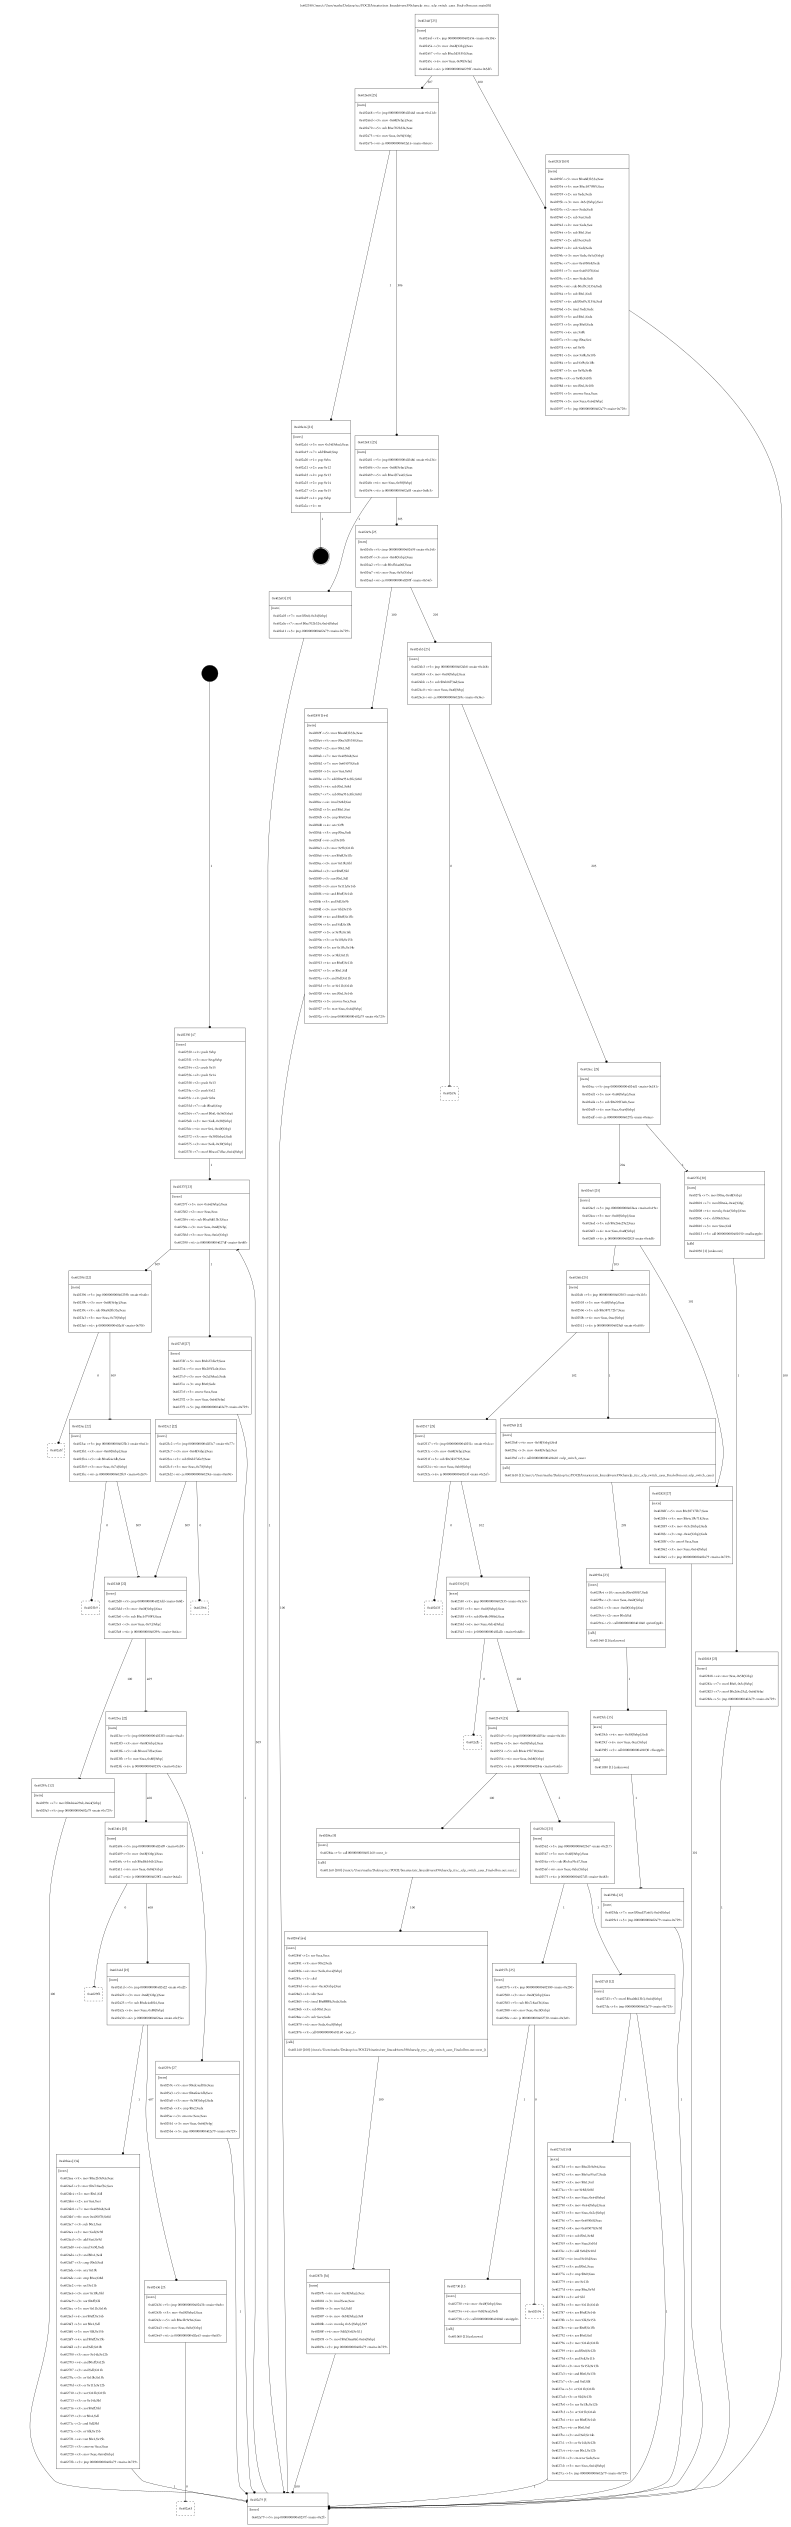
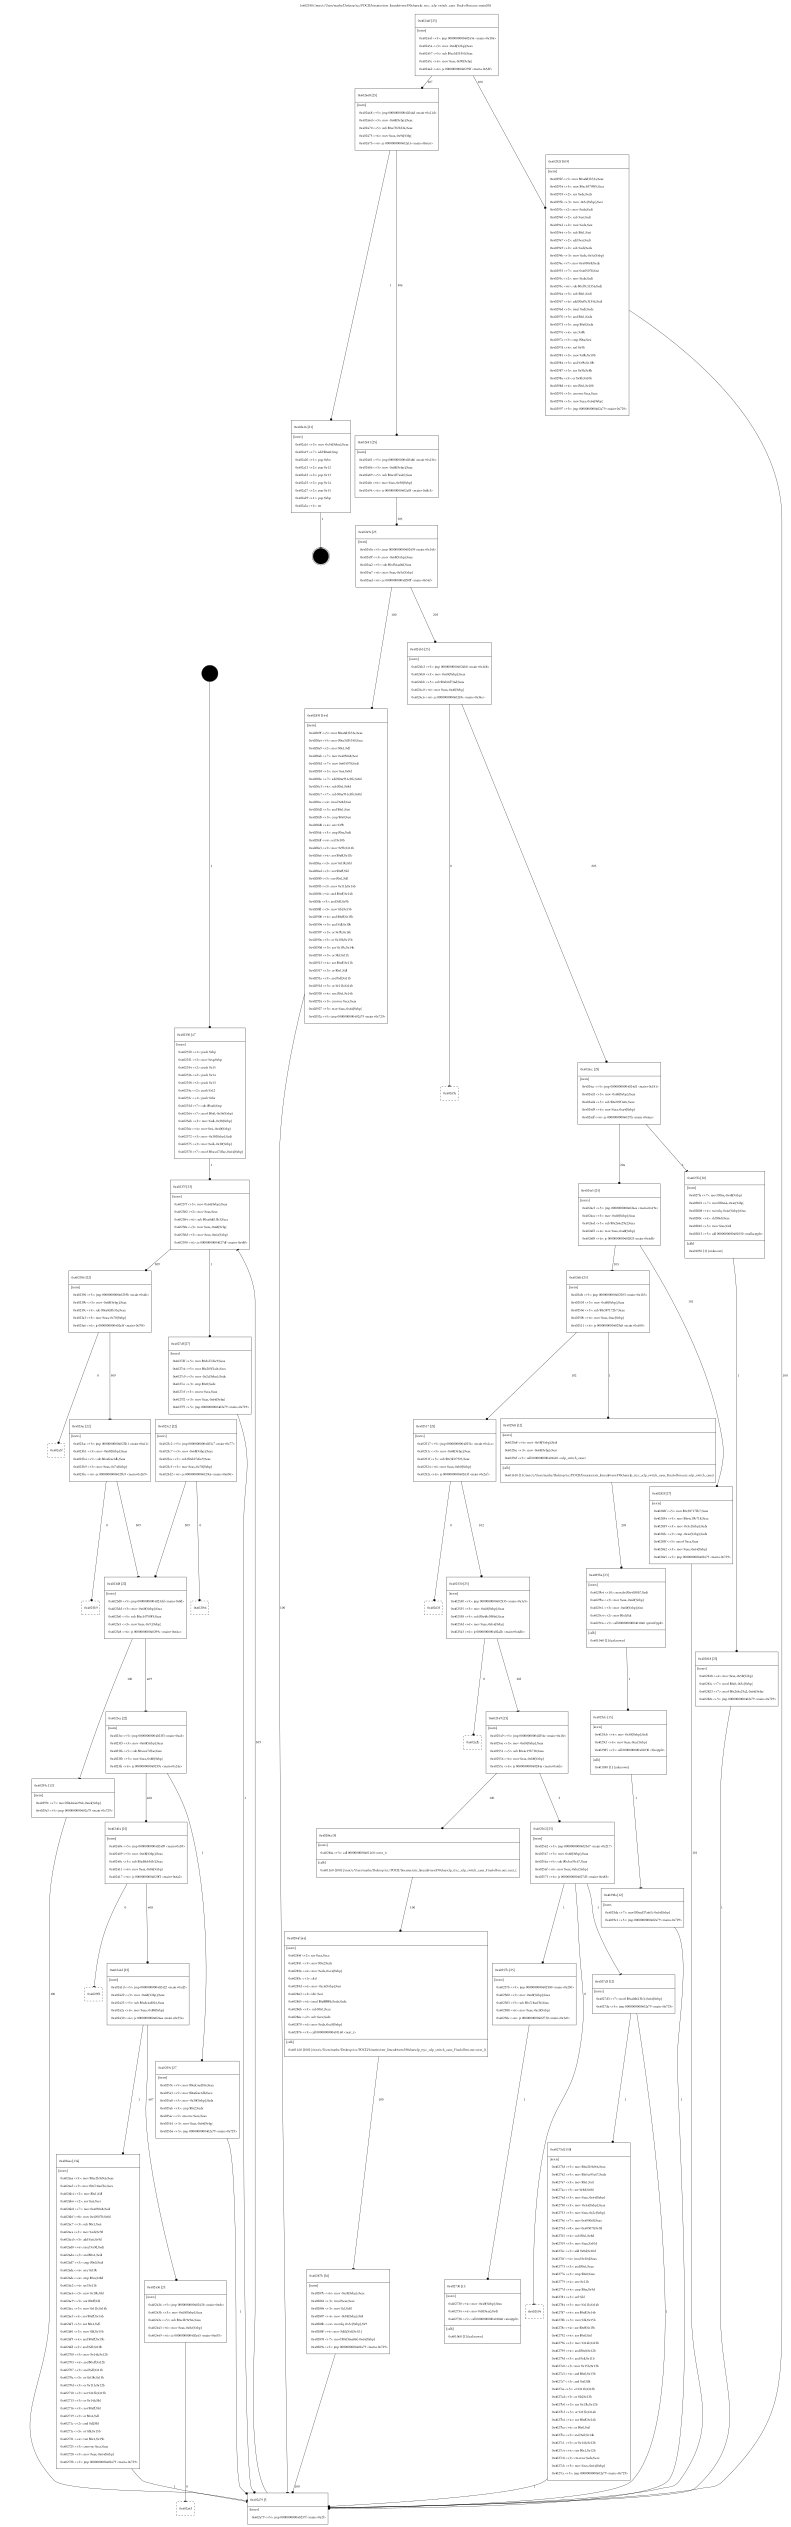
node "0x402a03 [19]": removed
edge "0x40257b [25]" -> "0x402594": now "0x402562 [25]" -> "0x402594"
